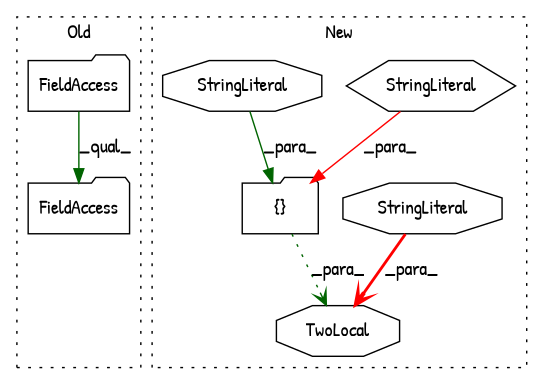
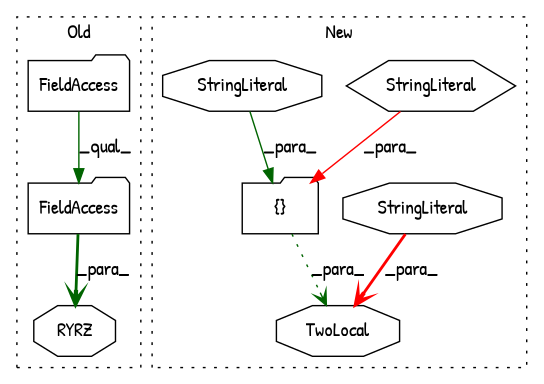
node "RYRZ": added
